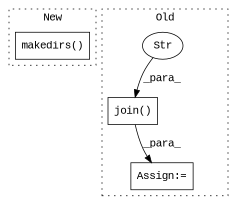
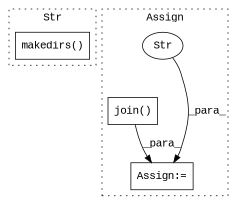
cluster "New": label "New" -> "Str"
cluster "Old": label "Old" -> "Assign"
edge "Str" -> "join()": now "Str" -> "Assign:="
